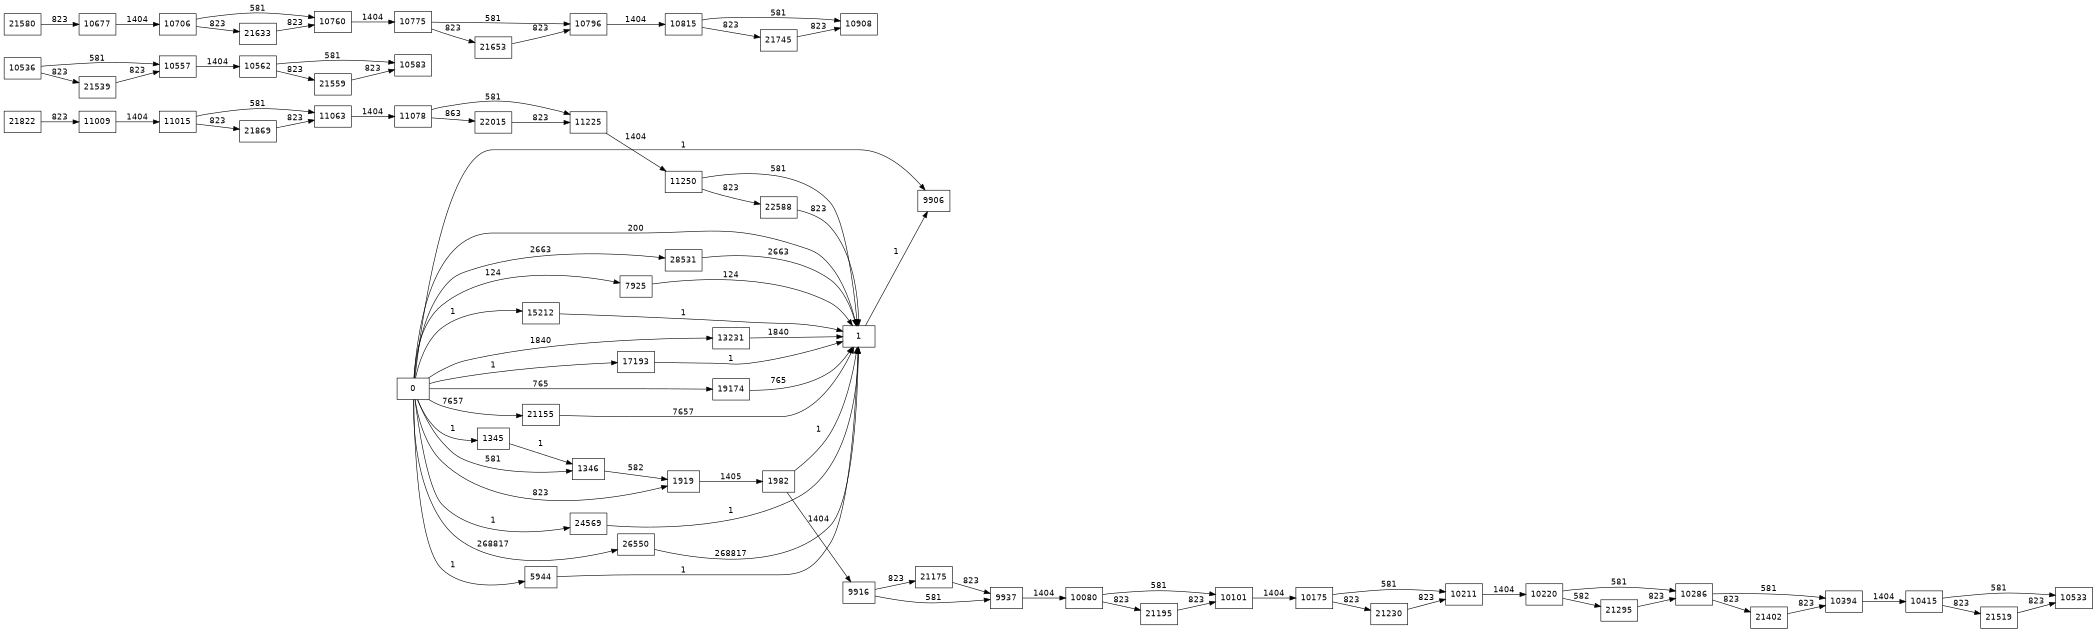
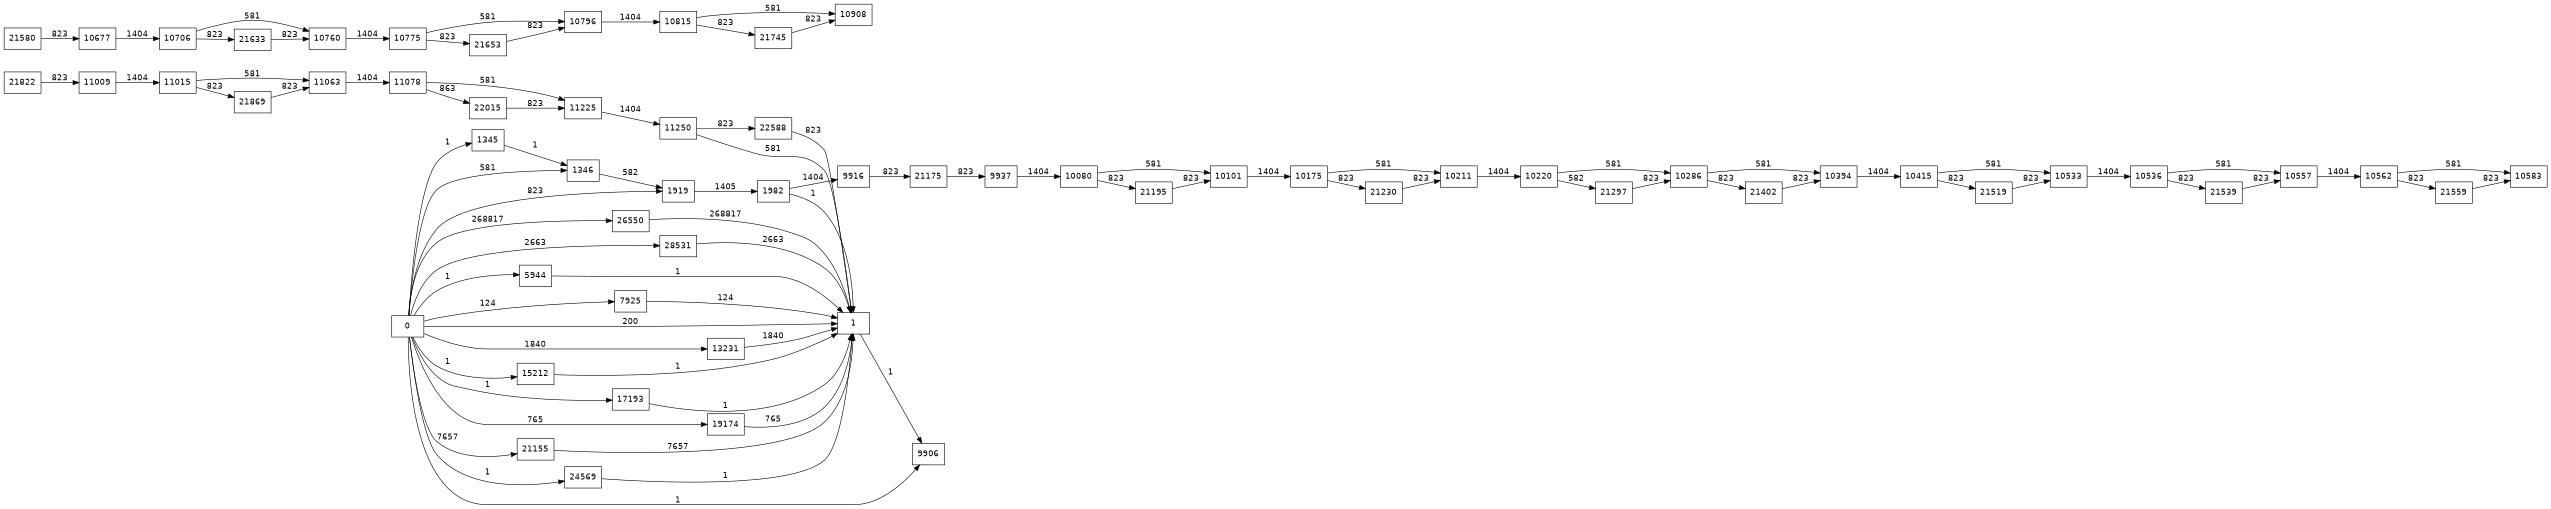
edge "10533" -> "10536": added, label "1404"
edge "9916" -> "9937": removed, label "581"
node "21295": label "21295" -> "21297"
